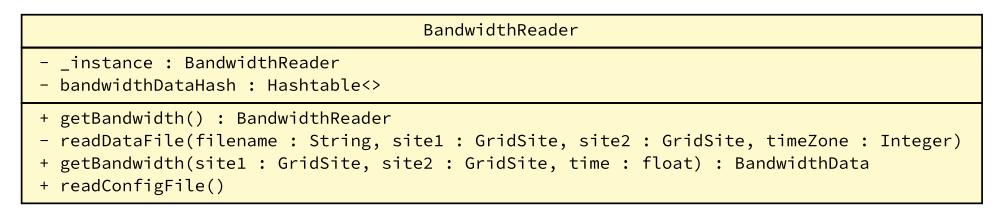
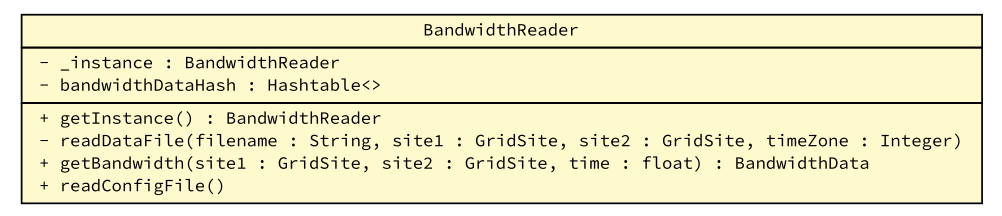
node "BandwidthReader": text "+ getBandwidth() : BandwidthReader" -> "+ getInstance() : BandwidthReader"
